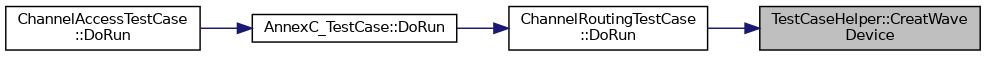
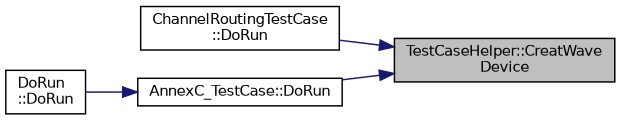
node "ChannelAccessTestCase ::DoRun": label "ChannelAccessTestCase ::DoRun" -> "DoRun ::DoRun"
edge "AnnexC_TestCase::DoRun" -> "ChannelRoutingTestCase ::DoRun": now "AnnexC_TestCase::DoRun" -> "TestCaseHelper::CreatWave Device"
